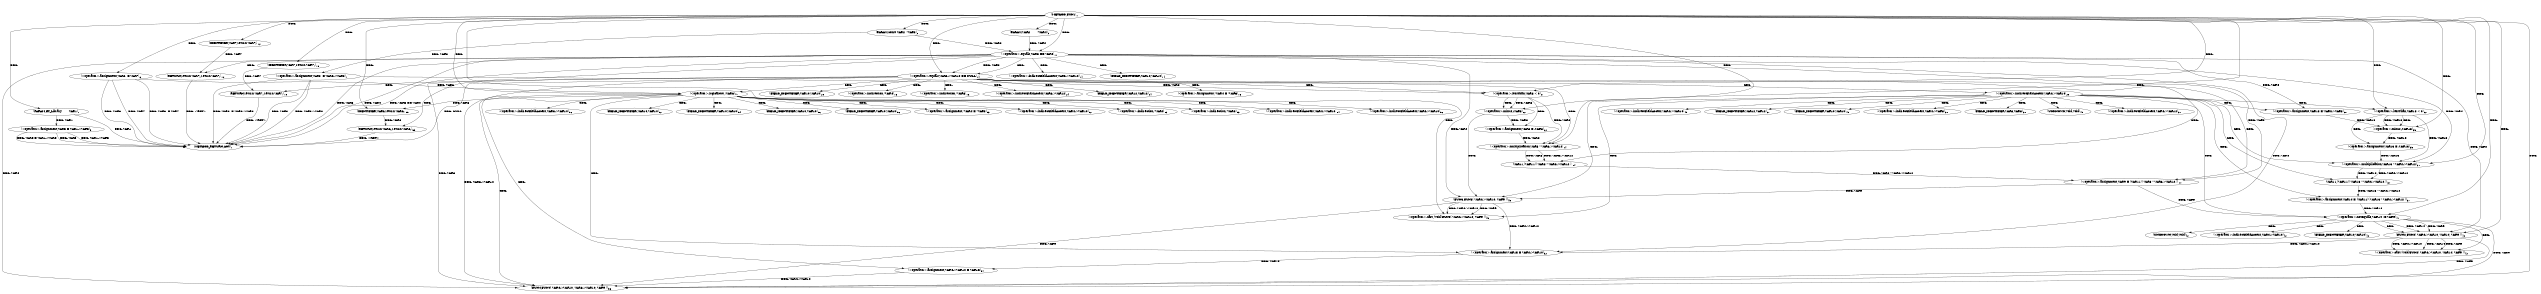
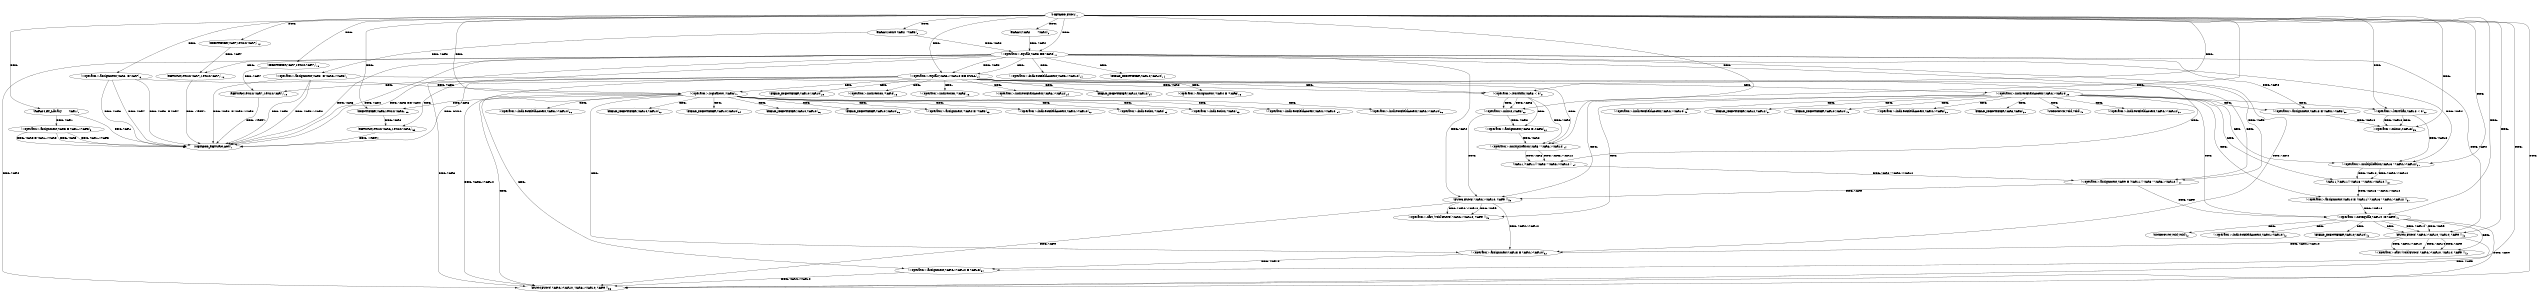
edge "(METHOD,FUN1)" -> "(<operator>.cast,(void)FUN3( VAR4->VAR10, VAR9 ))": now "(METHOD,FUN1)" -> "(<operator>.assignment,VAR4->VAR10 = VAR15)"
node "(<operator>.assignment,VAR13 = -VAR13)": removed
